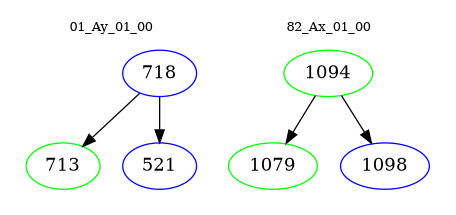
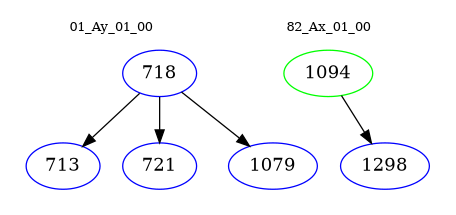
edge "1094" -> "1079": now "718" -> "1079"
node "713": color green -> blue
node "521": label "521" -> "721"
node "1079": color green -> blue
node "1098": label "1098" -> "1298"
